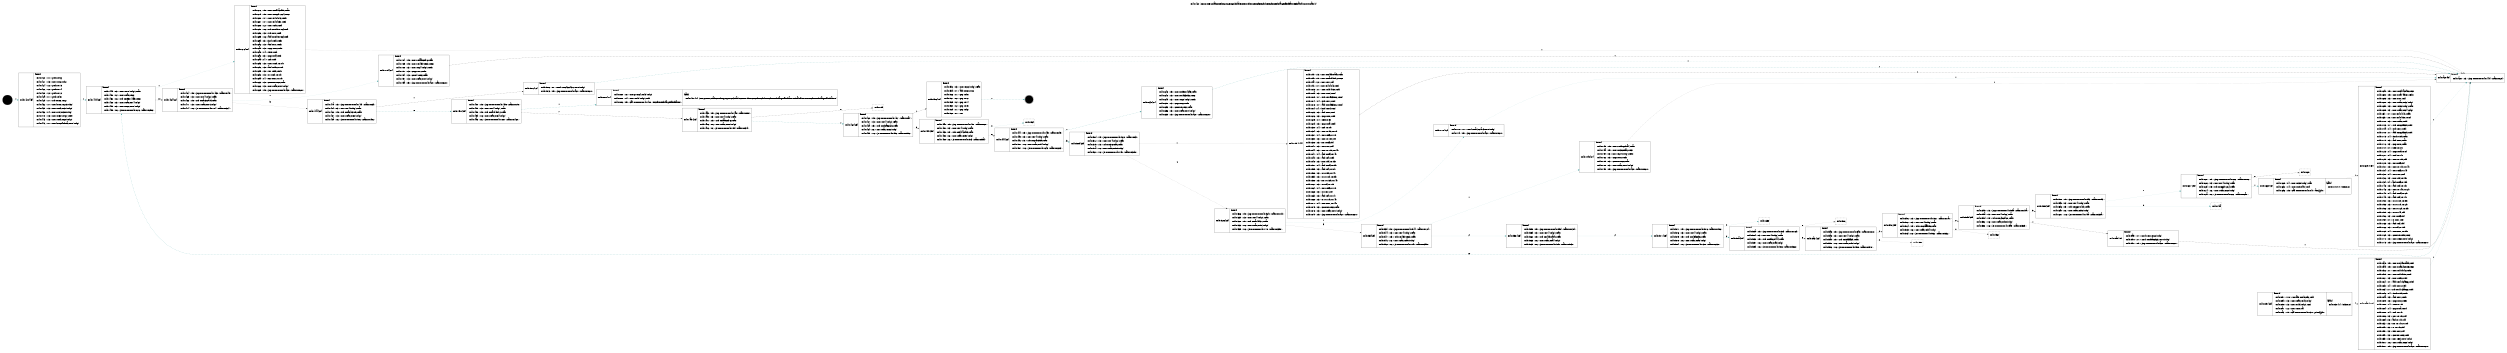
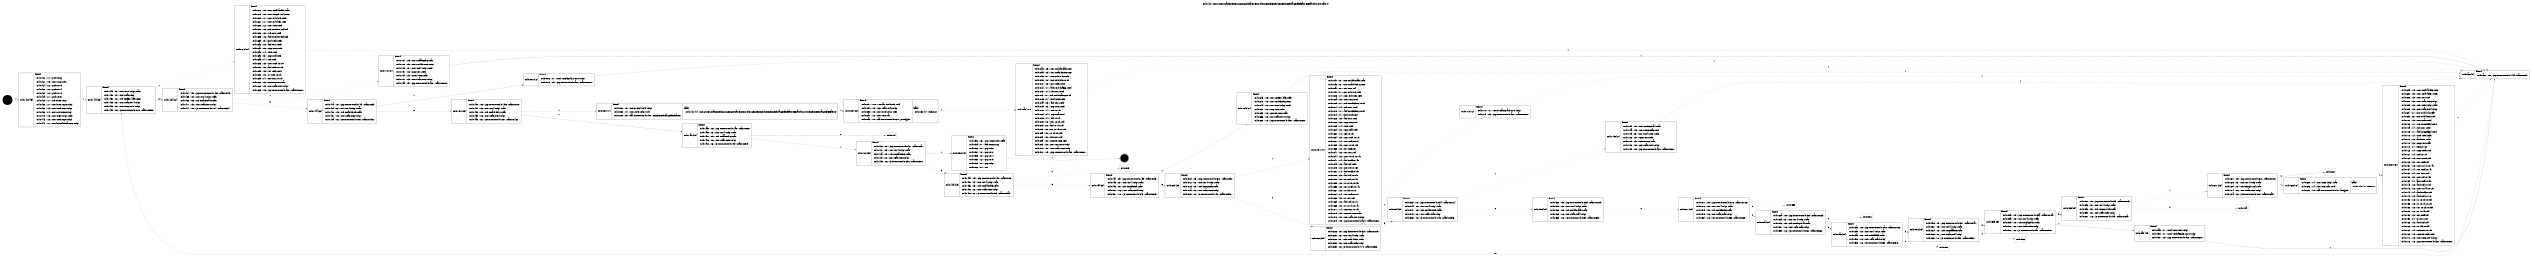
edge "0x4017f0 [144]" -> "0x401a20 [5]": removed, label "1"
edge "0x401880 [17]" -> "0x401891 [23]": added, label "1"
